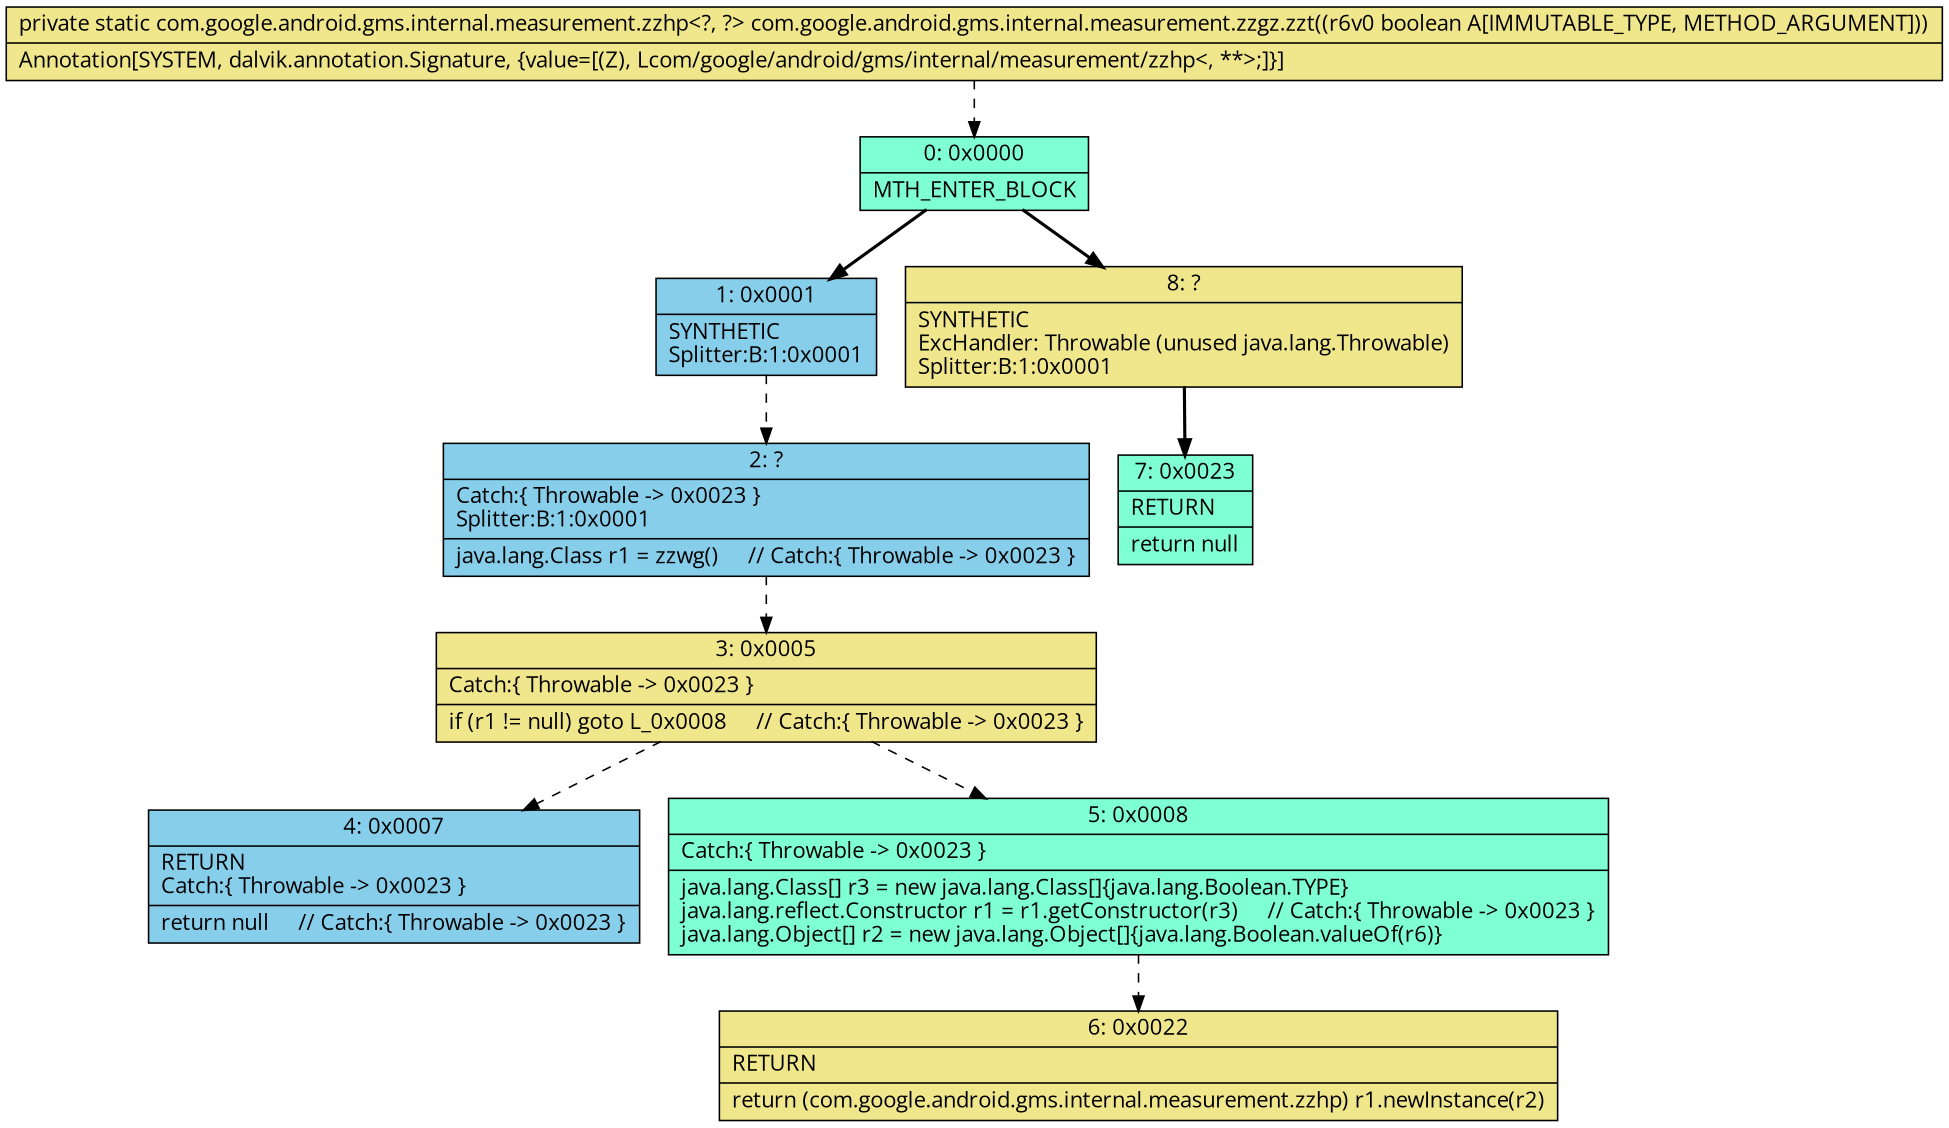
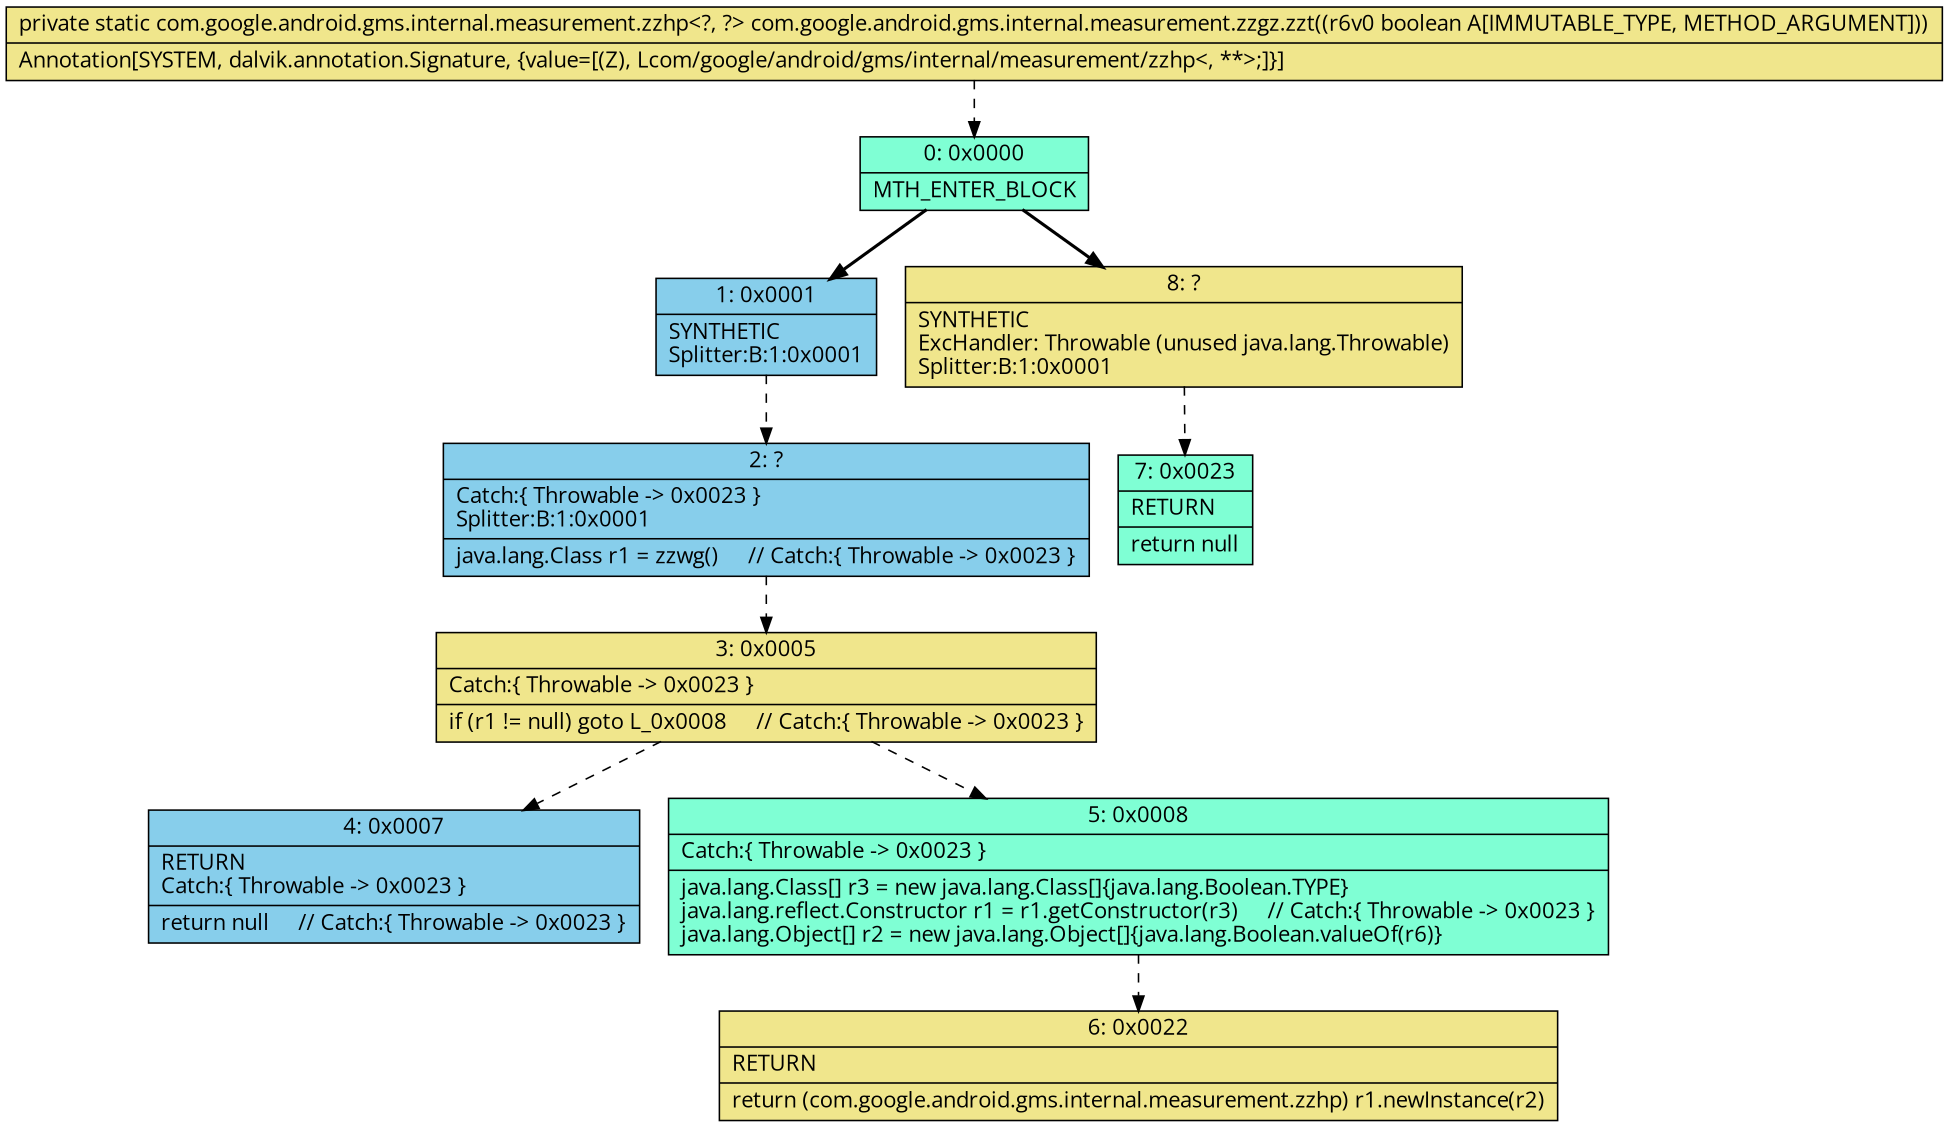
edge "8: ?" -> "7: 0x0023": style bold -> dashed
